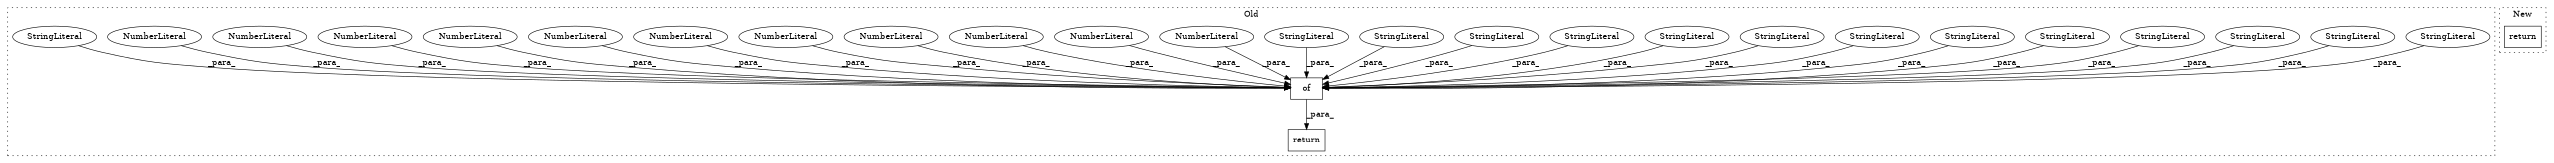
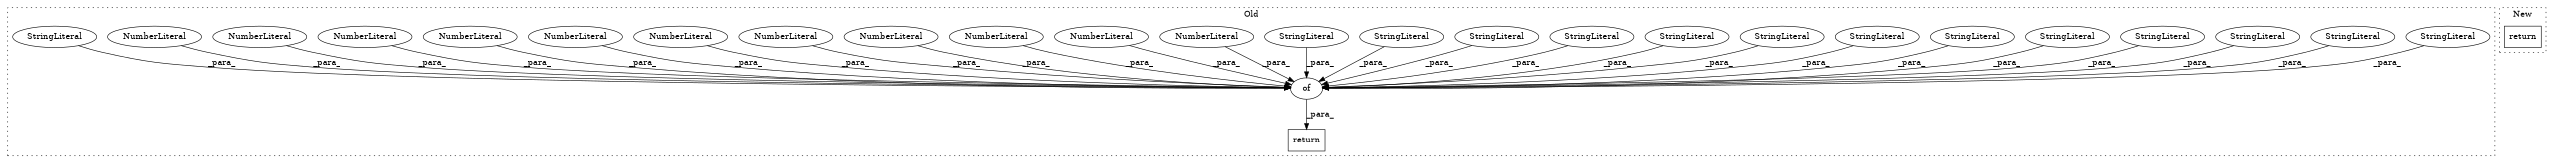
node "of": shape box -> ellipse
